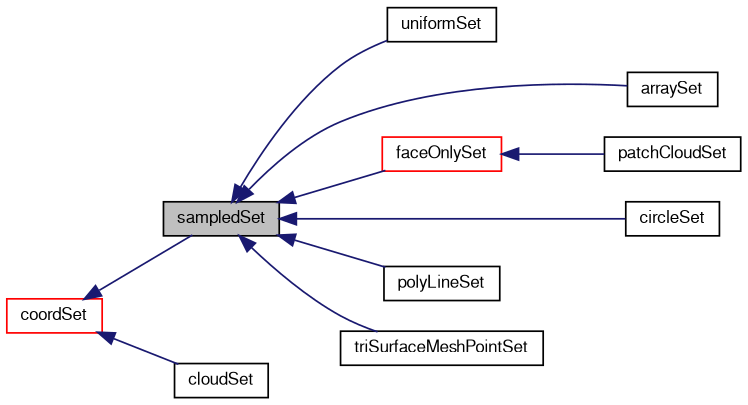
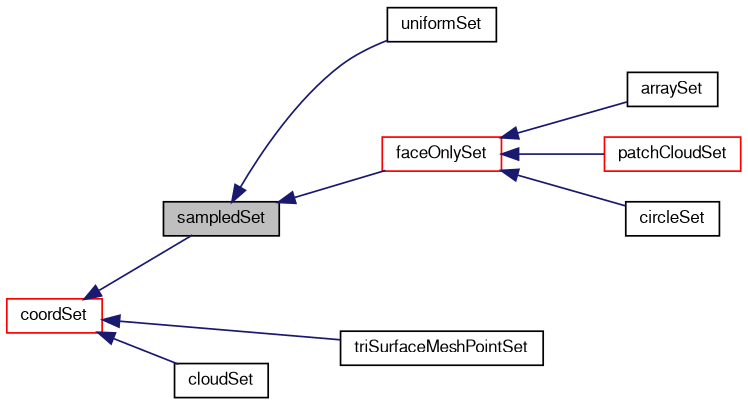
edge "arraySet" -> "sampledSet": now "arraySet" -> "faceOnlySet"
node "patchCloudSet": color black -> red
edge "circleSet" -> "sampledSet": now "circleSet" -> "faceOnlySet"
node "polyLineSet": removed
edge "triSurfaceMeshPointSet" -> "sampledSet": now "triSurfaceMeshPointSet" -> "coordSet"
